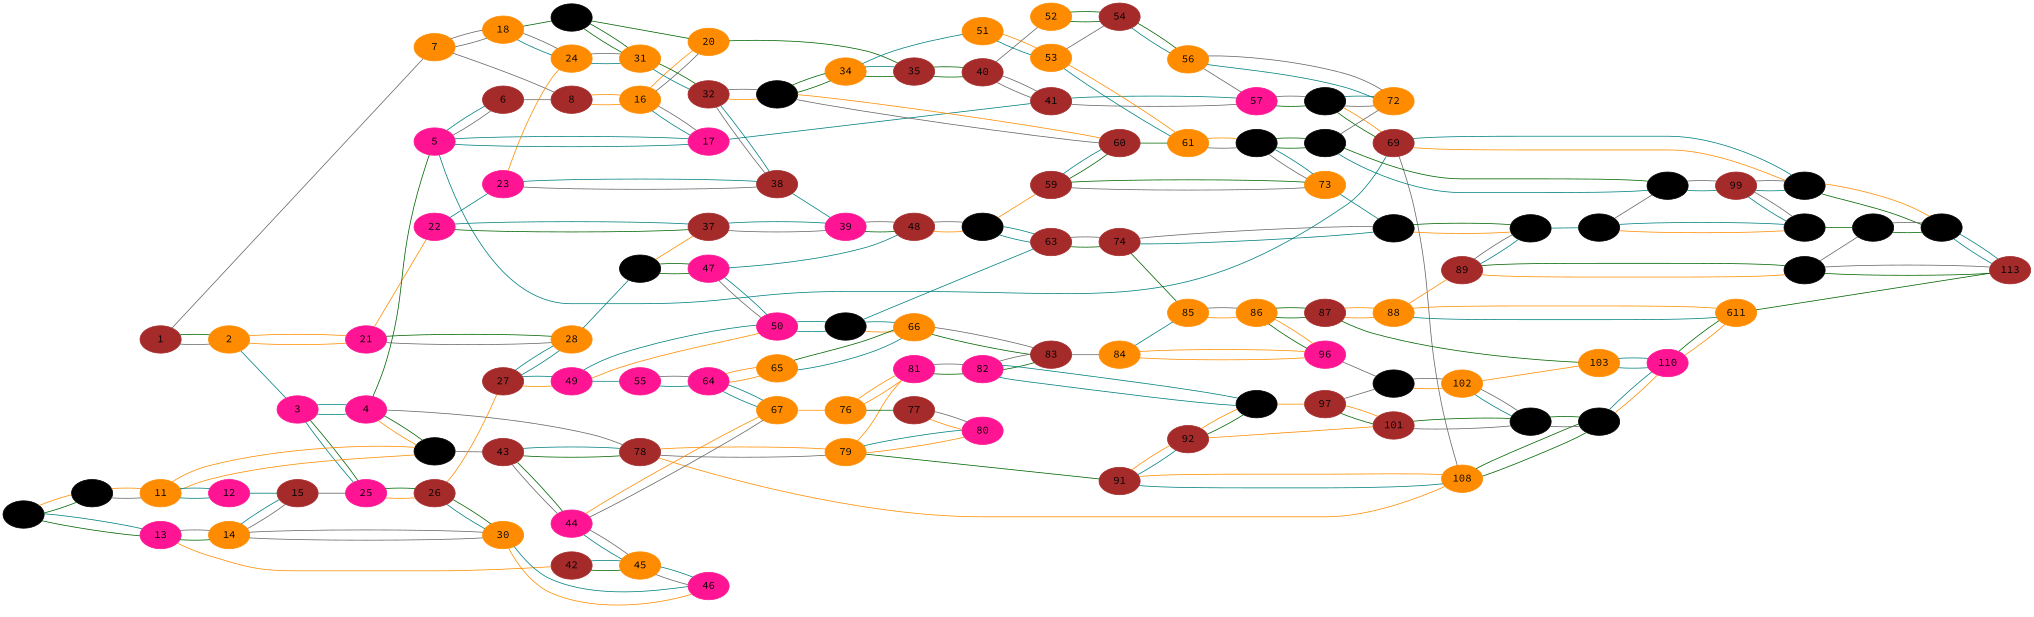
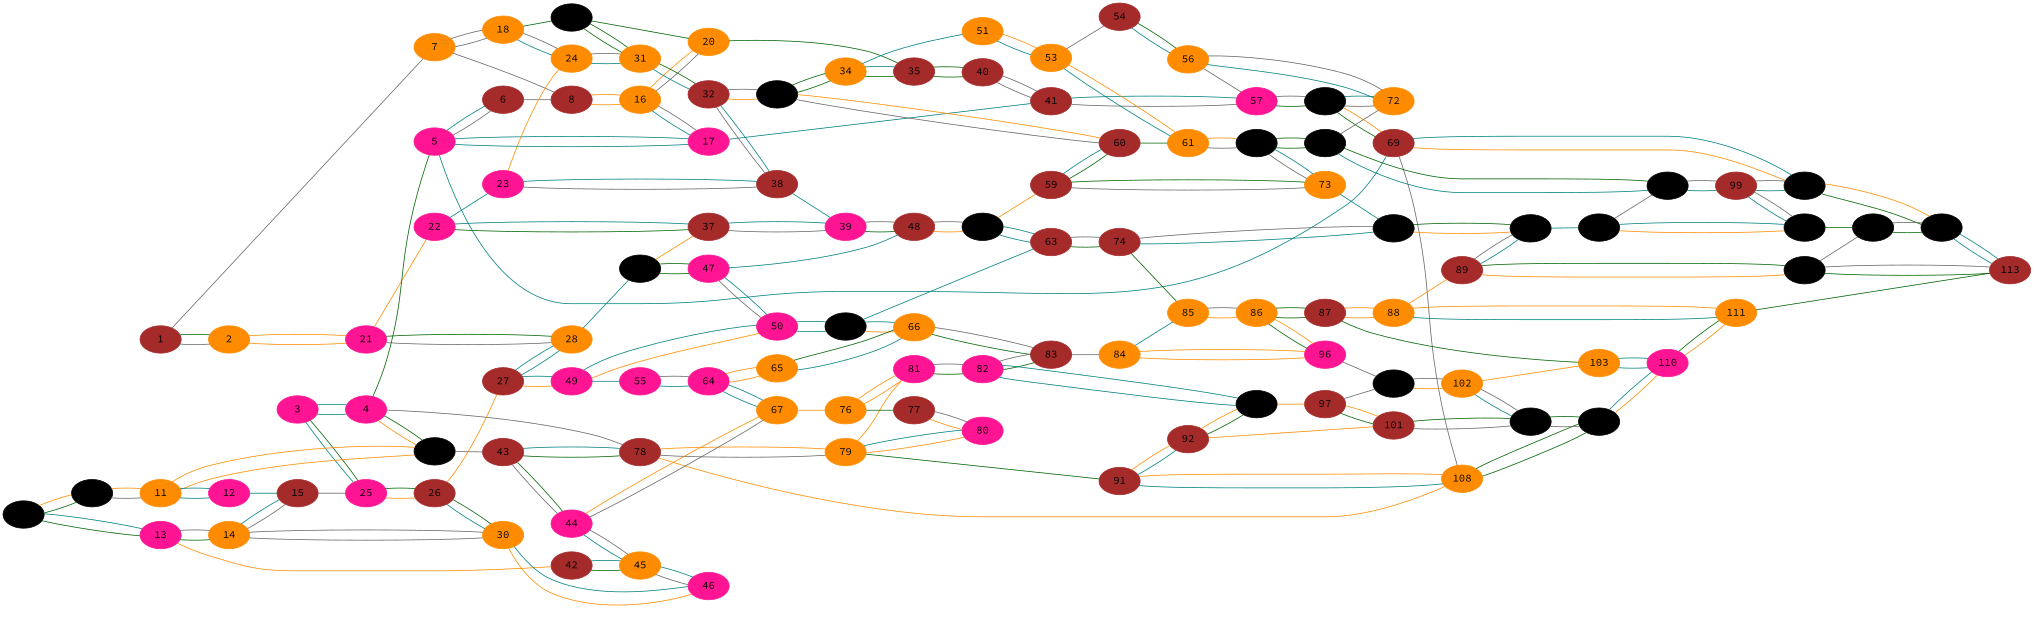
node "52": removed
node "611": label "611" -> "111"
edge "2" -- "3": removed
